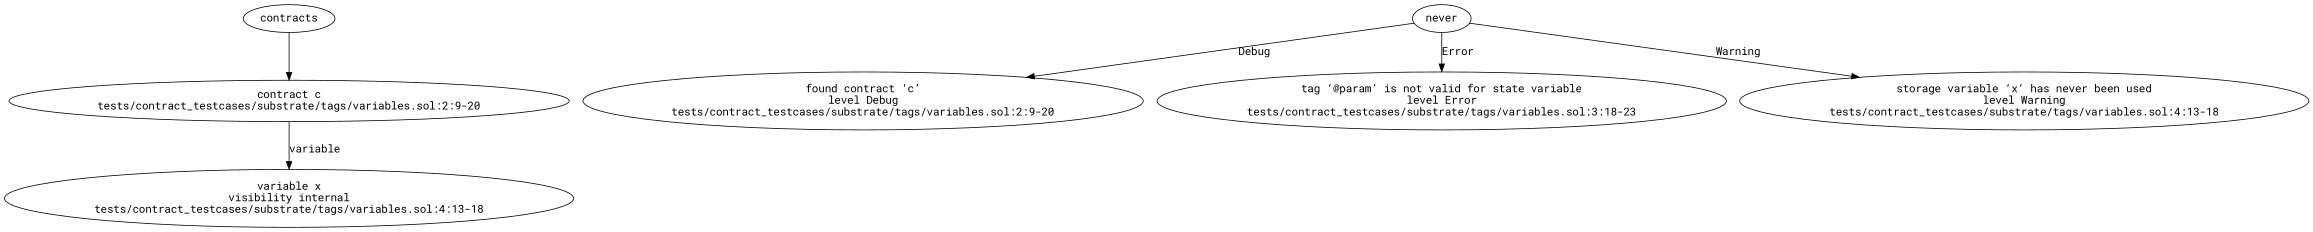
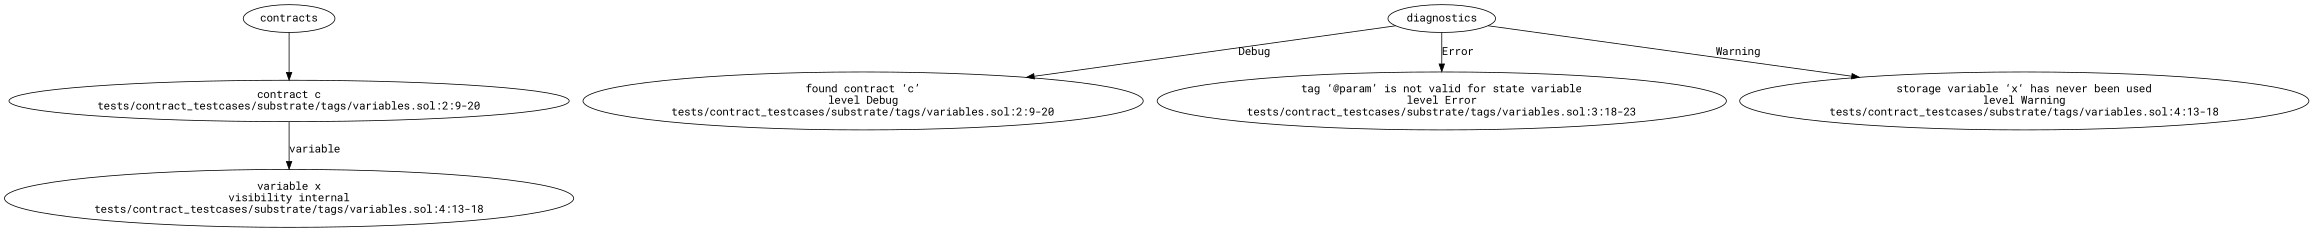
node "never": label "never" -> "diagnostics"
